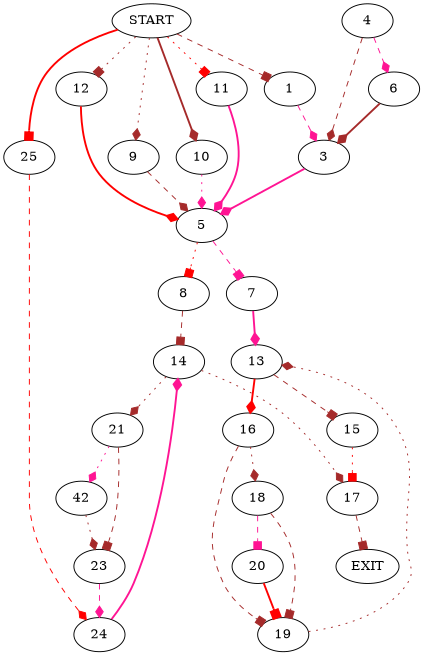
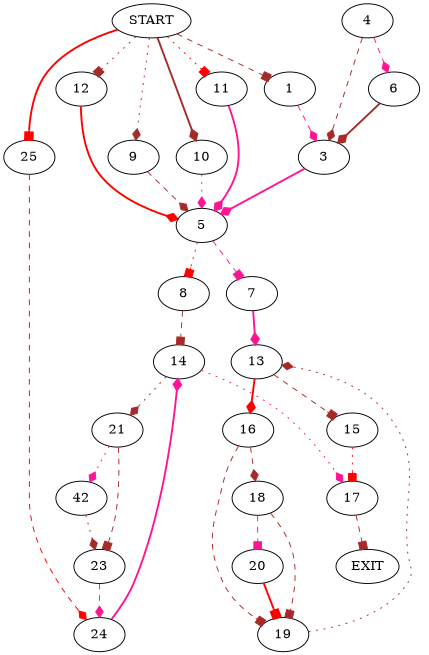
edge "14" -> "17": color brown -> deeppink
edge "16" -> "18": style dotted -> dashed
